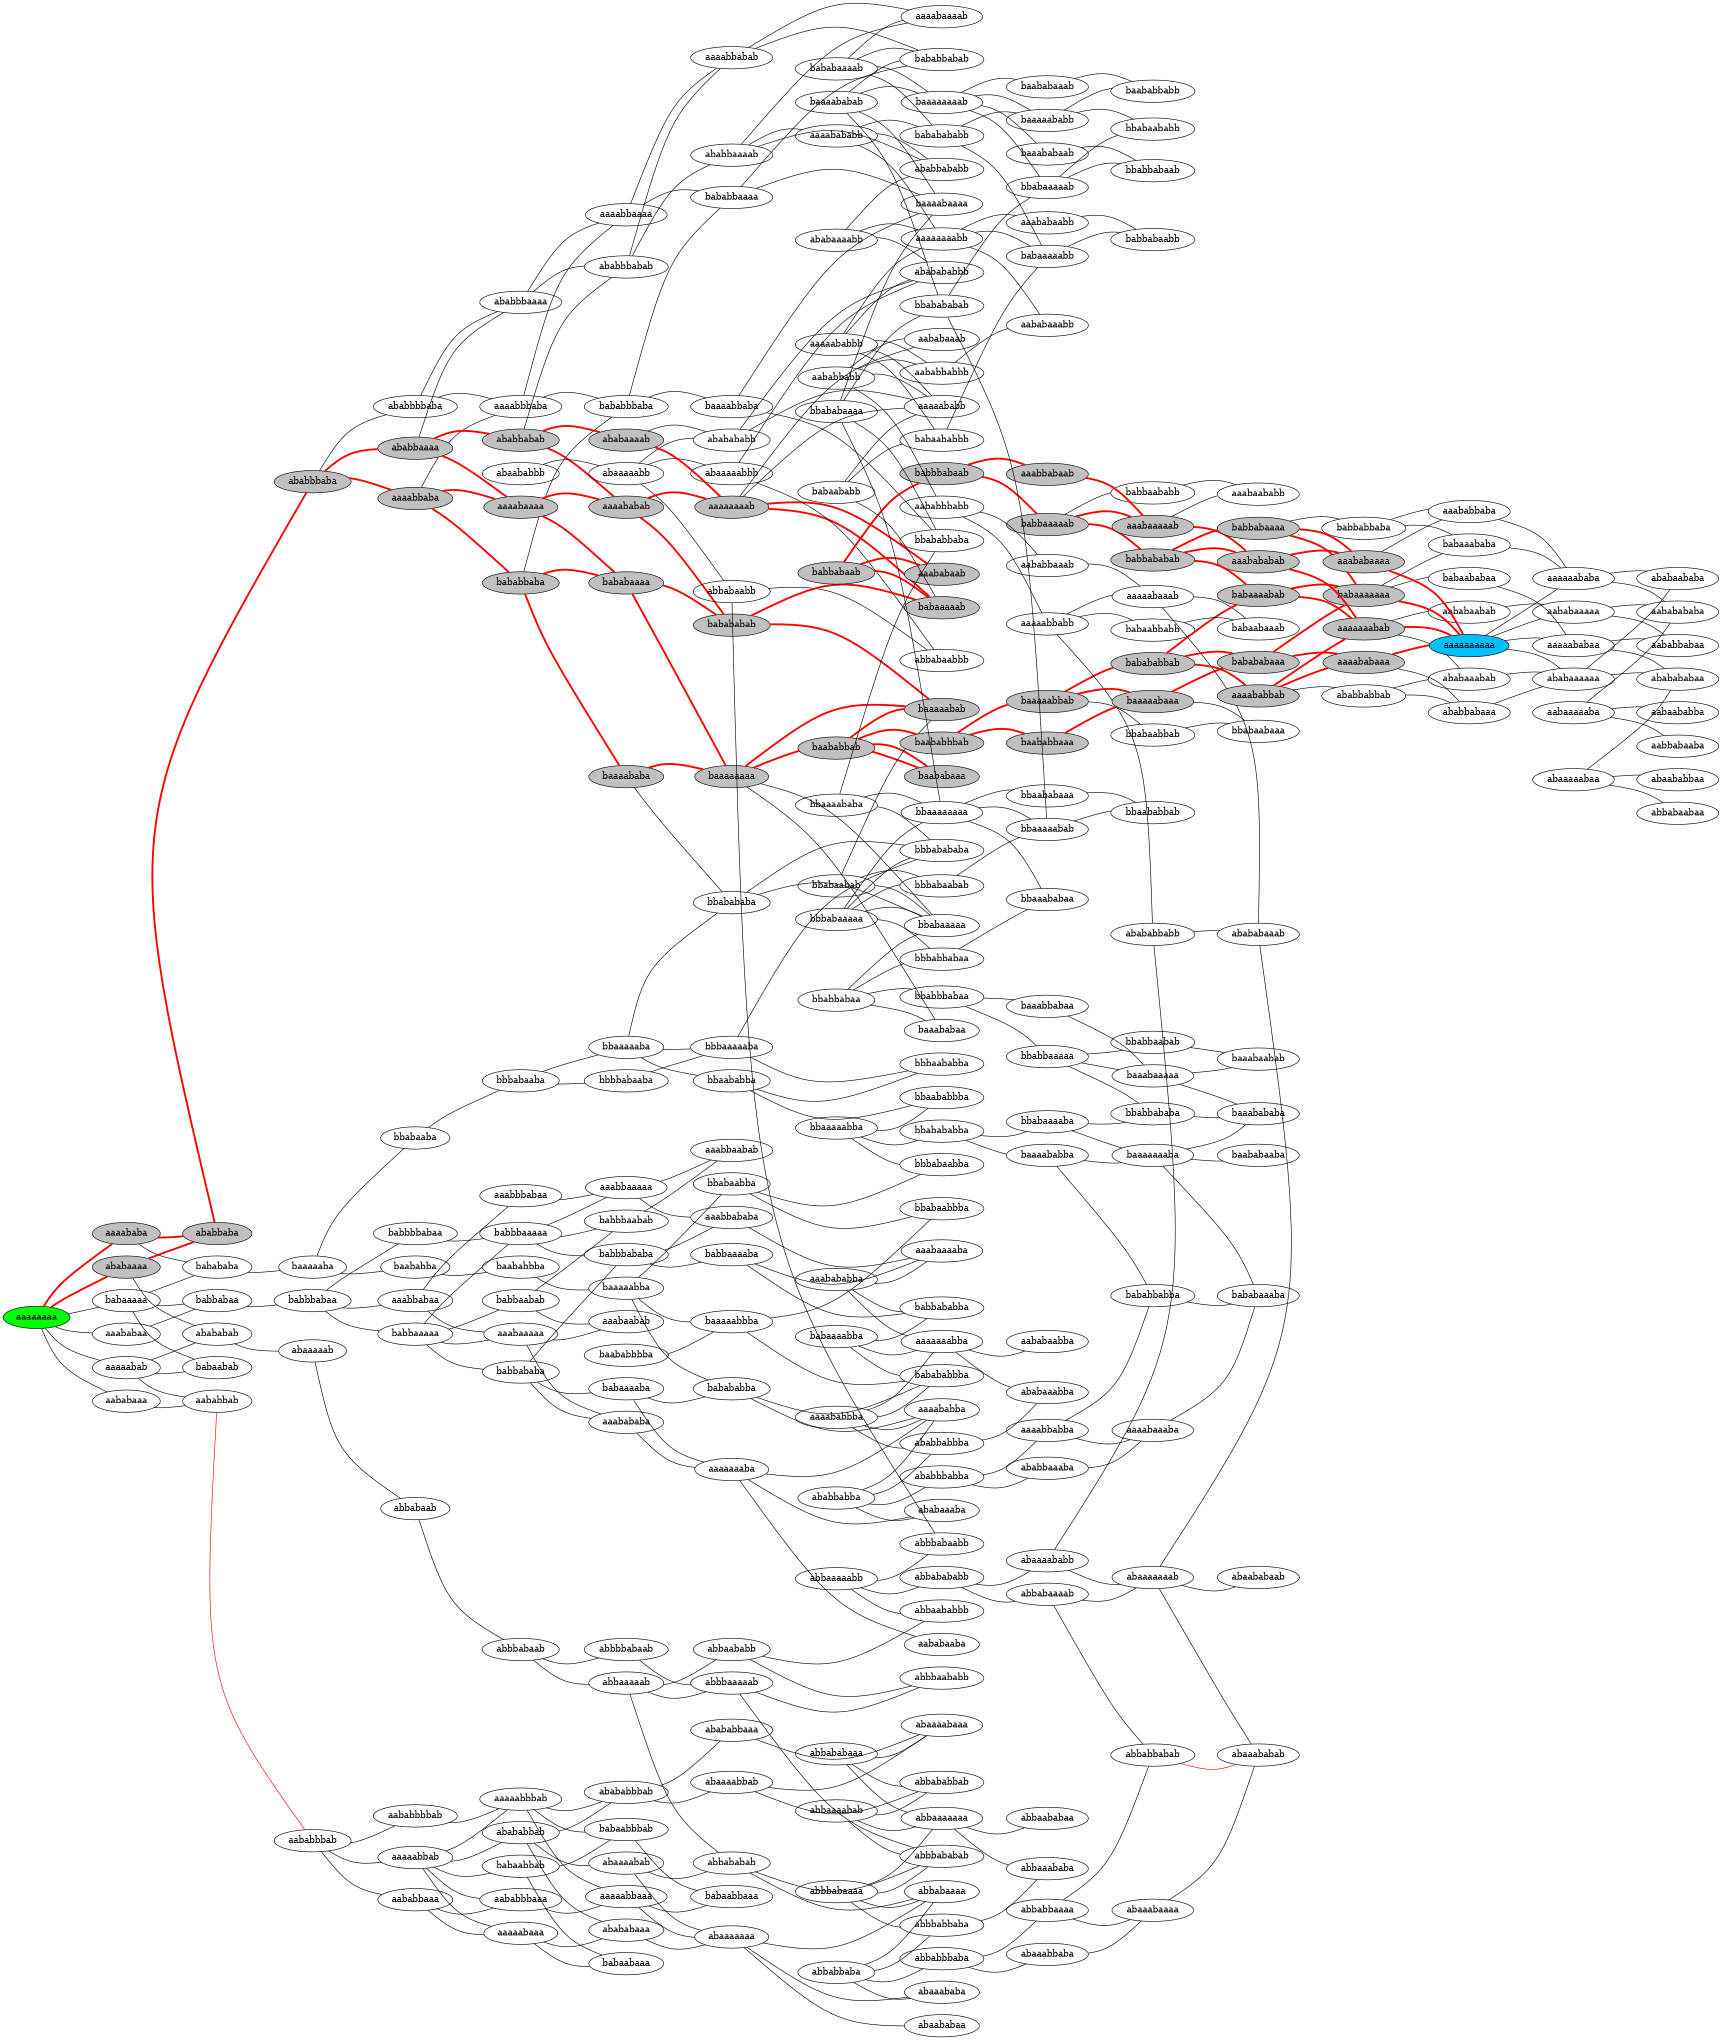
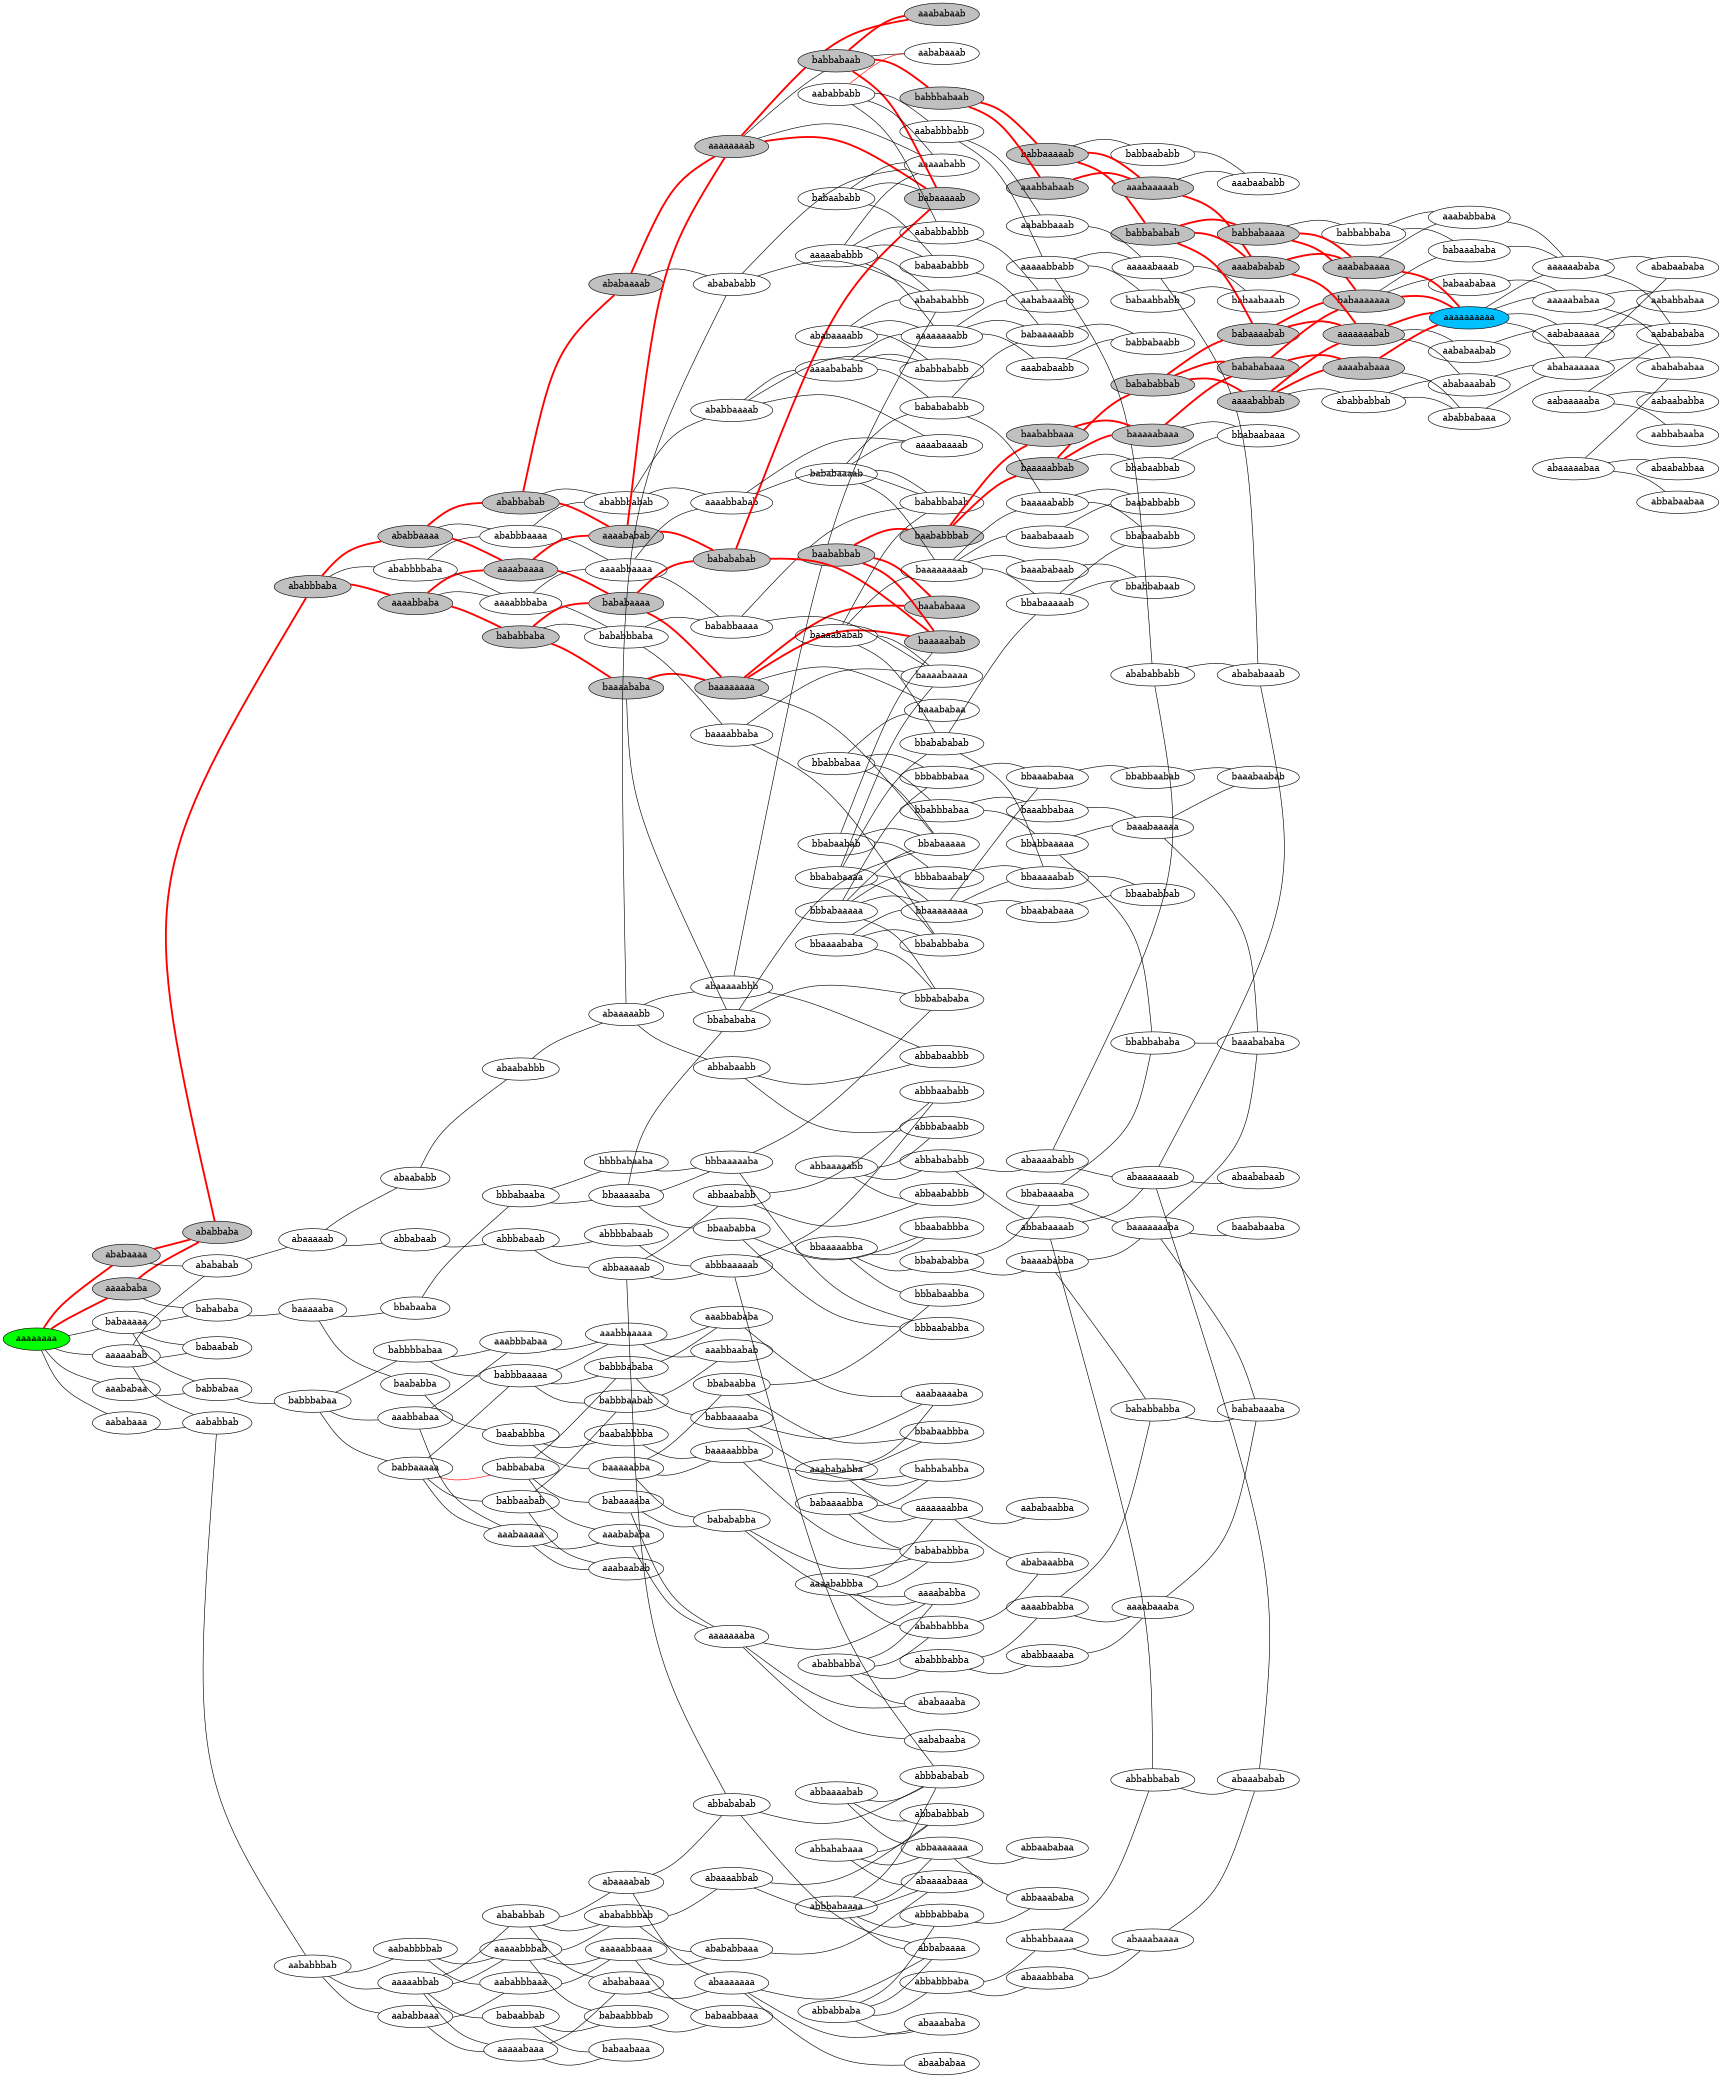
edge "aababaaab" -- "aababbabb": color black -> red
edge "bbabbaabab" -- "bbabbaaaaa": now "bbabbaabab" -- "bbaaababaa"
node "abaababb": added
edge "aaabbbabaa" -- "babbbbabaa": added
edge "babbaaaaa" -- "babbababa": color black -> red
edge "baababbba" -- "baababbbba": added
edge "aababbab" -- "aababbbab": color red -> black
edge "abbabbabab" -- "abaaababab": color red -> black
edge "aaaaabbab" -- "aababbbaaa": now "aababbbbab" -- "aababbbaaa"
edge "aaaaabbaaa" -- "abaaaaaaa": now "aaaaabbaaa" -- "abababbaaa"
